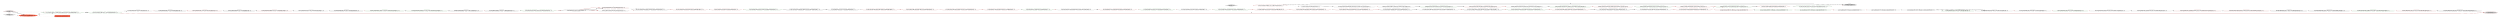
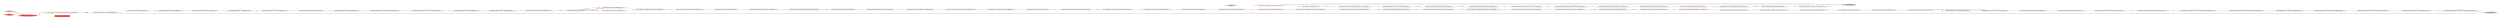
node "toFlinkConfig['0', '1', '0']": fillcolor lightgray -> tomato
